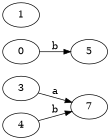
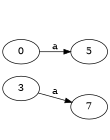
node "1": removed
edge "0" -> "5": label "b" -> "a"
node "4": removed
